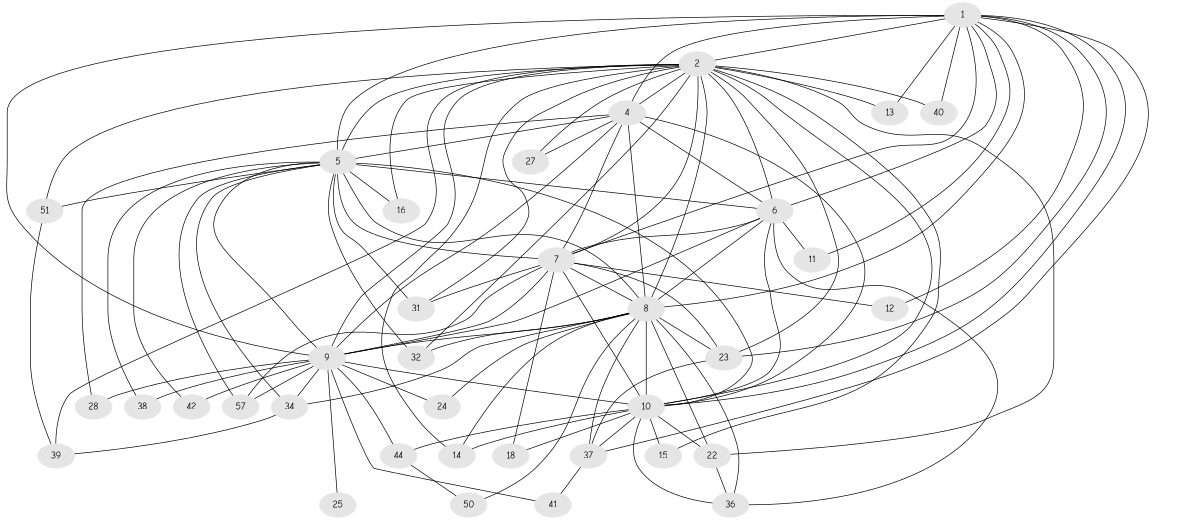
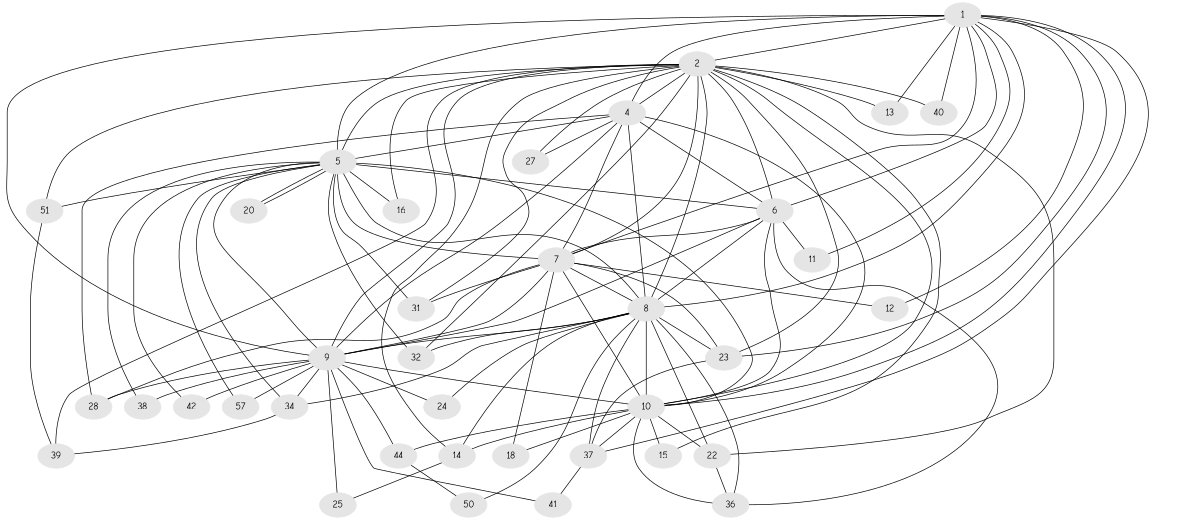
node "20": added
edge "7" -- "57": now "7" -- "28"
edge "14" -- "25": added
